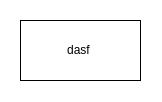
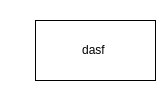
node "dasf": moved (81, 51) -> (96, 51)
